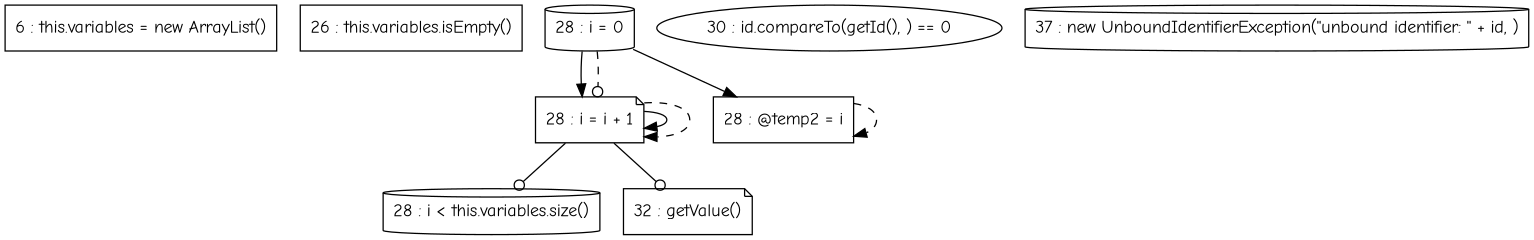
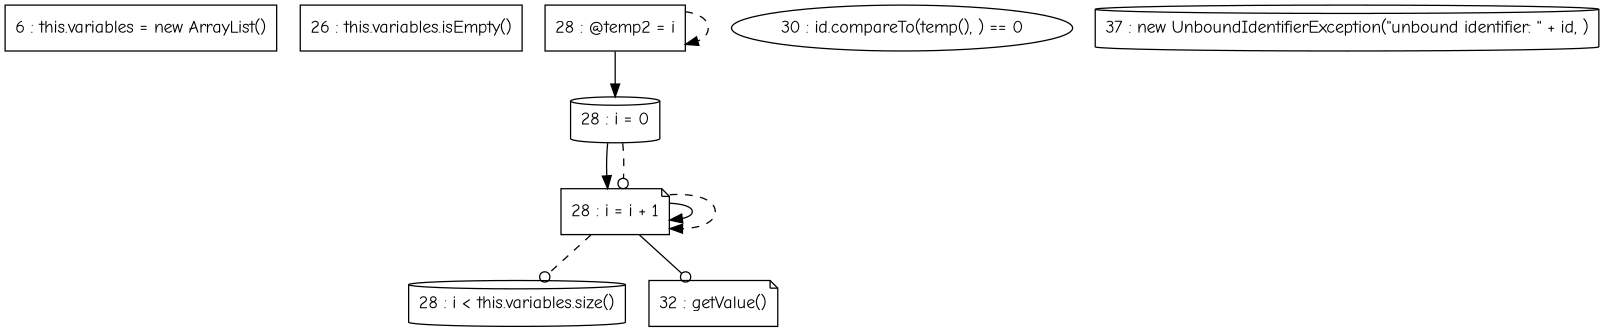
node "30 : id.compareTo(getId(), ) == 0": label "30 : id.compareTo(getId(), ) == 0" -> "30 : id.compareTo(temp(), ) == 0"
edge "28 : i = 0" -> "28 : @temp2 = i": reversed
edge "28 : i = i + 1" -> "28 : i < this.variables.size()": style solid -> dashed
